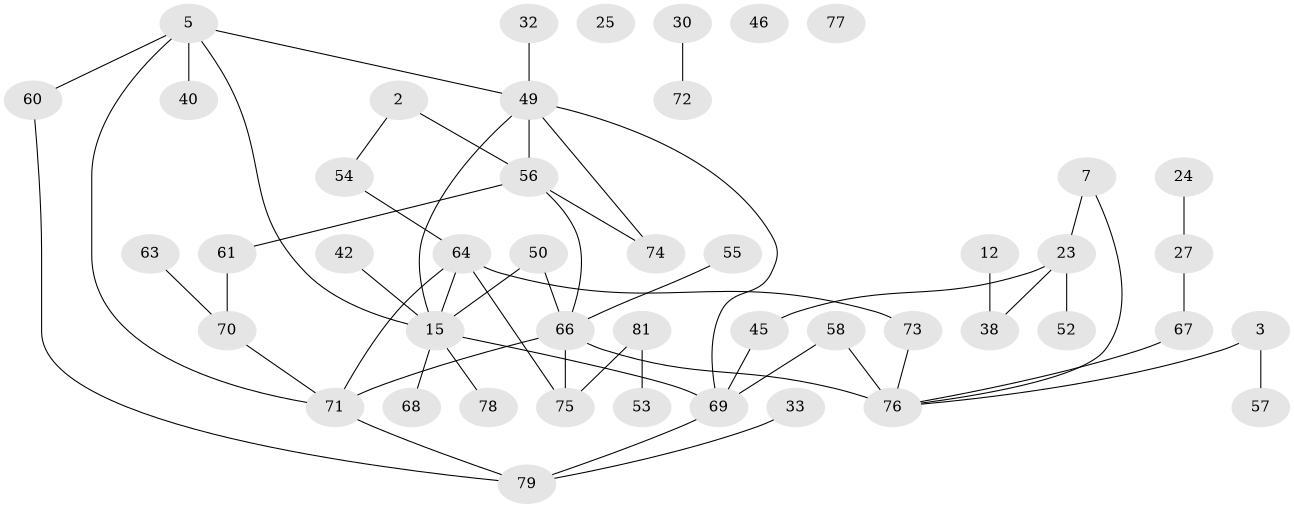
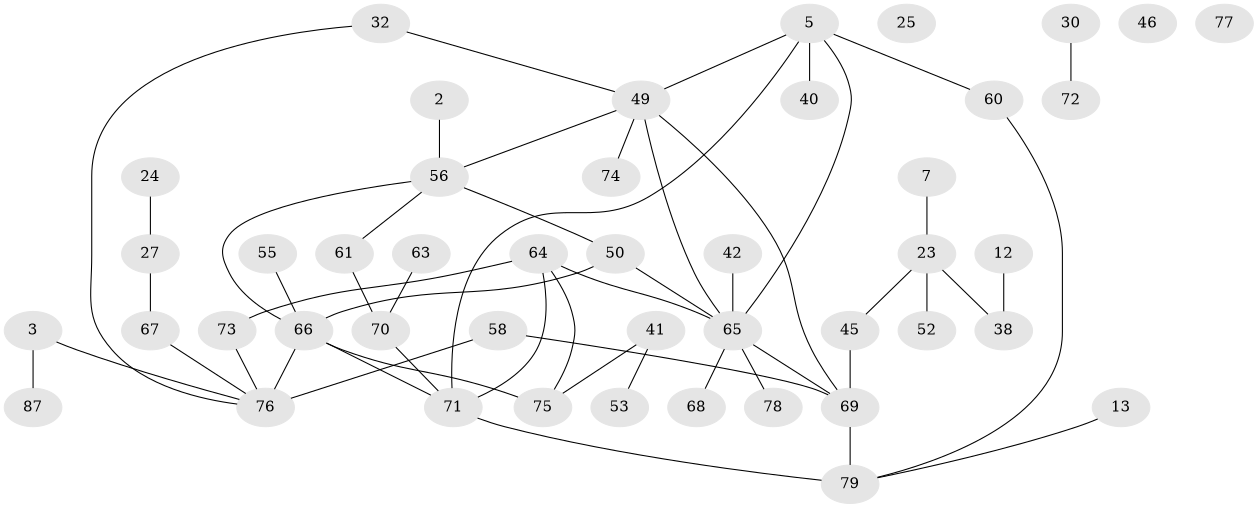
node "54": removed
edge "56" -- "74": now "56" -- "50"
node "15": label "15" -> "65"
node "81": label "81" -> "41"
edge "7" -- "76": now "32" -- "76"
node "33": label "33" -> "13"
node "57": label "57" -> "87"
